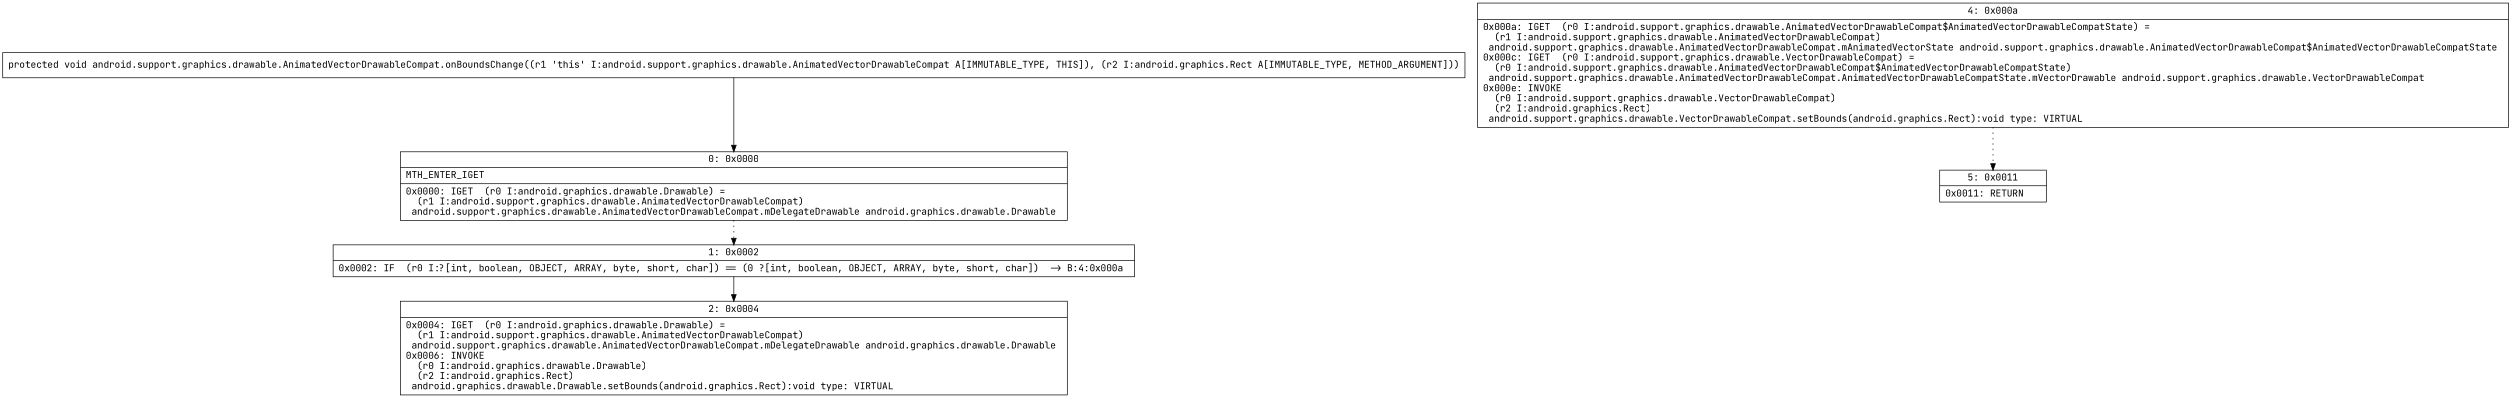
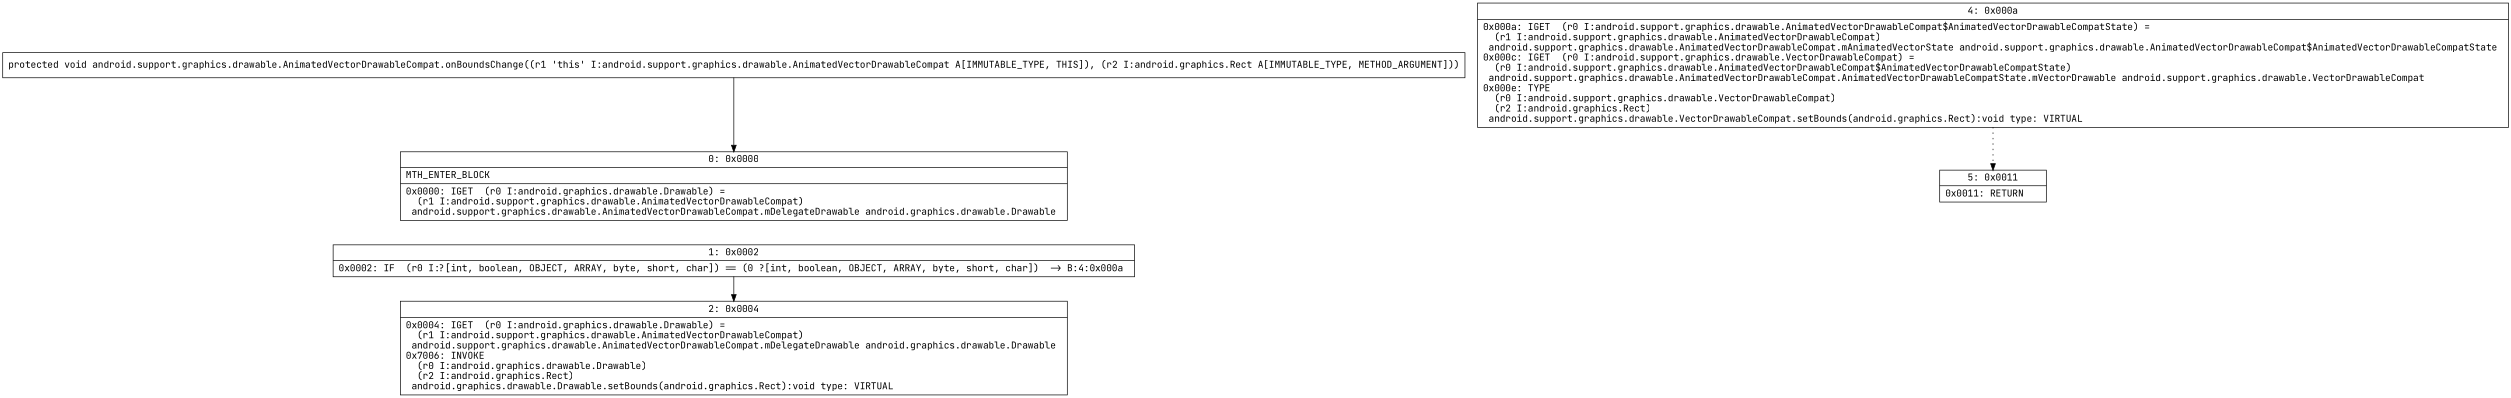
node "4: 0x000a": text "0x000e: INVOKE" -> "0x000e: TYPE"
node "0: 0x0000": text "MTH_ENTER_IGET" -> "MTH_ENTER_BLOCK"
edge "0: 0x0000" -> "1: 0x0002": removed
node "2: 0x0004": text "0x0006: INVOKE" -> "0x7006: INVOKE"
